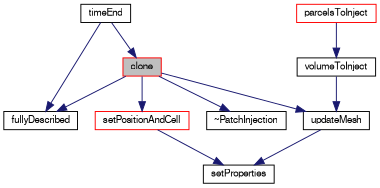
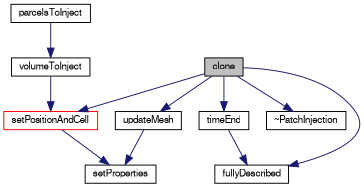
node "parcelsToInject": color red -> black
edge "timeEnd" -> "clone": reversed
node "clone": color red -> black
edge "volumeToInject" -> "updateMesh": now "volumeToInject" -> "setPositionAndCell"
